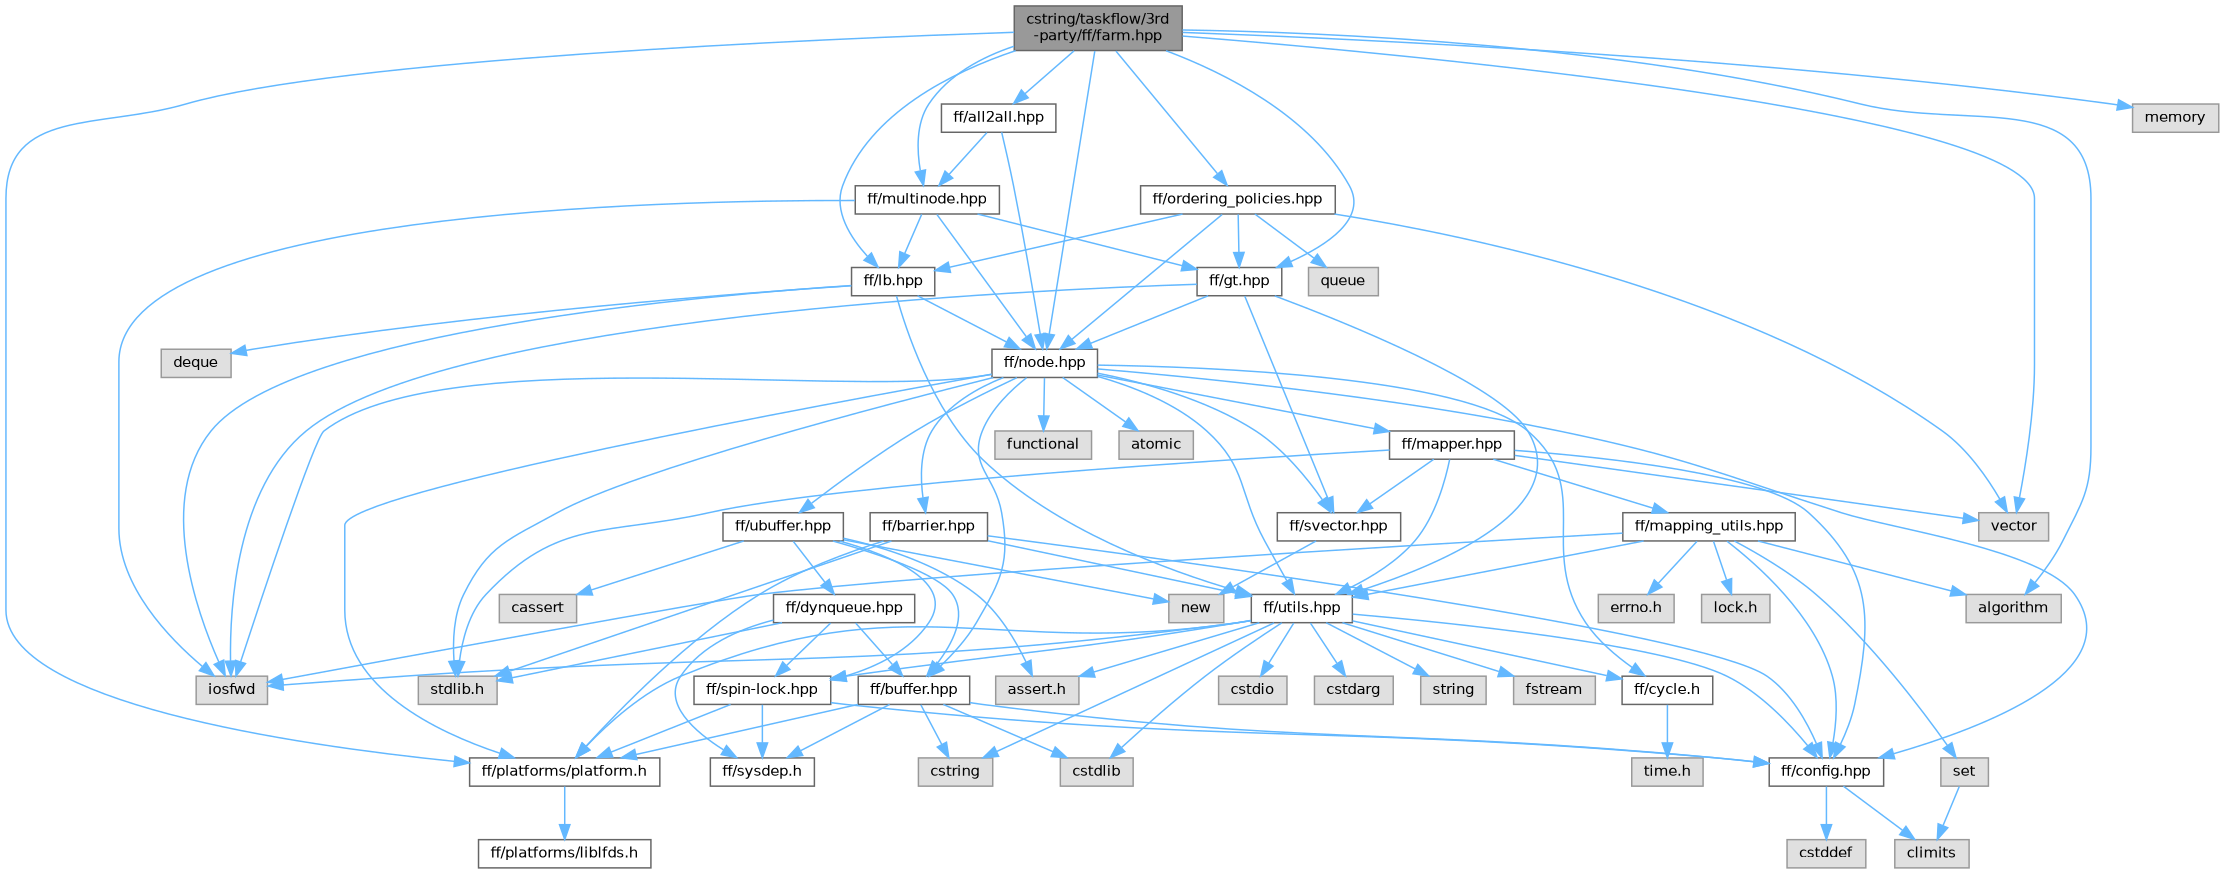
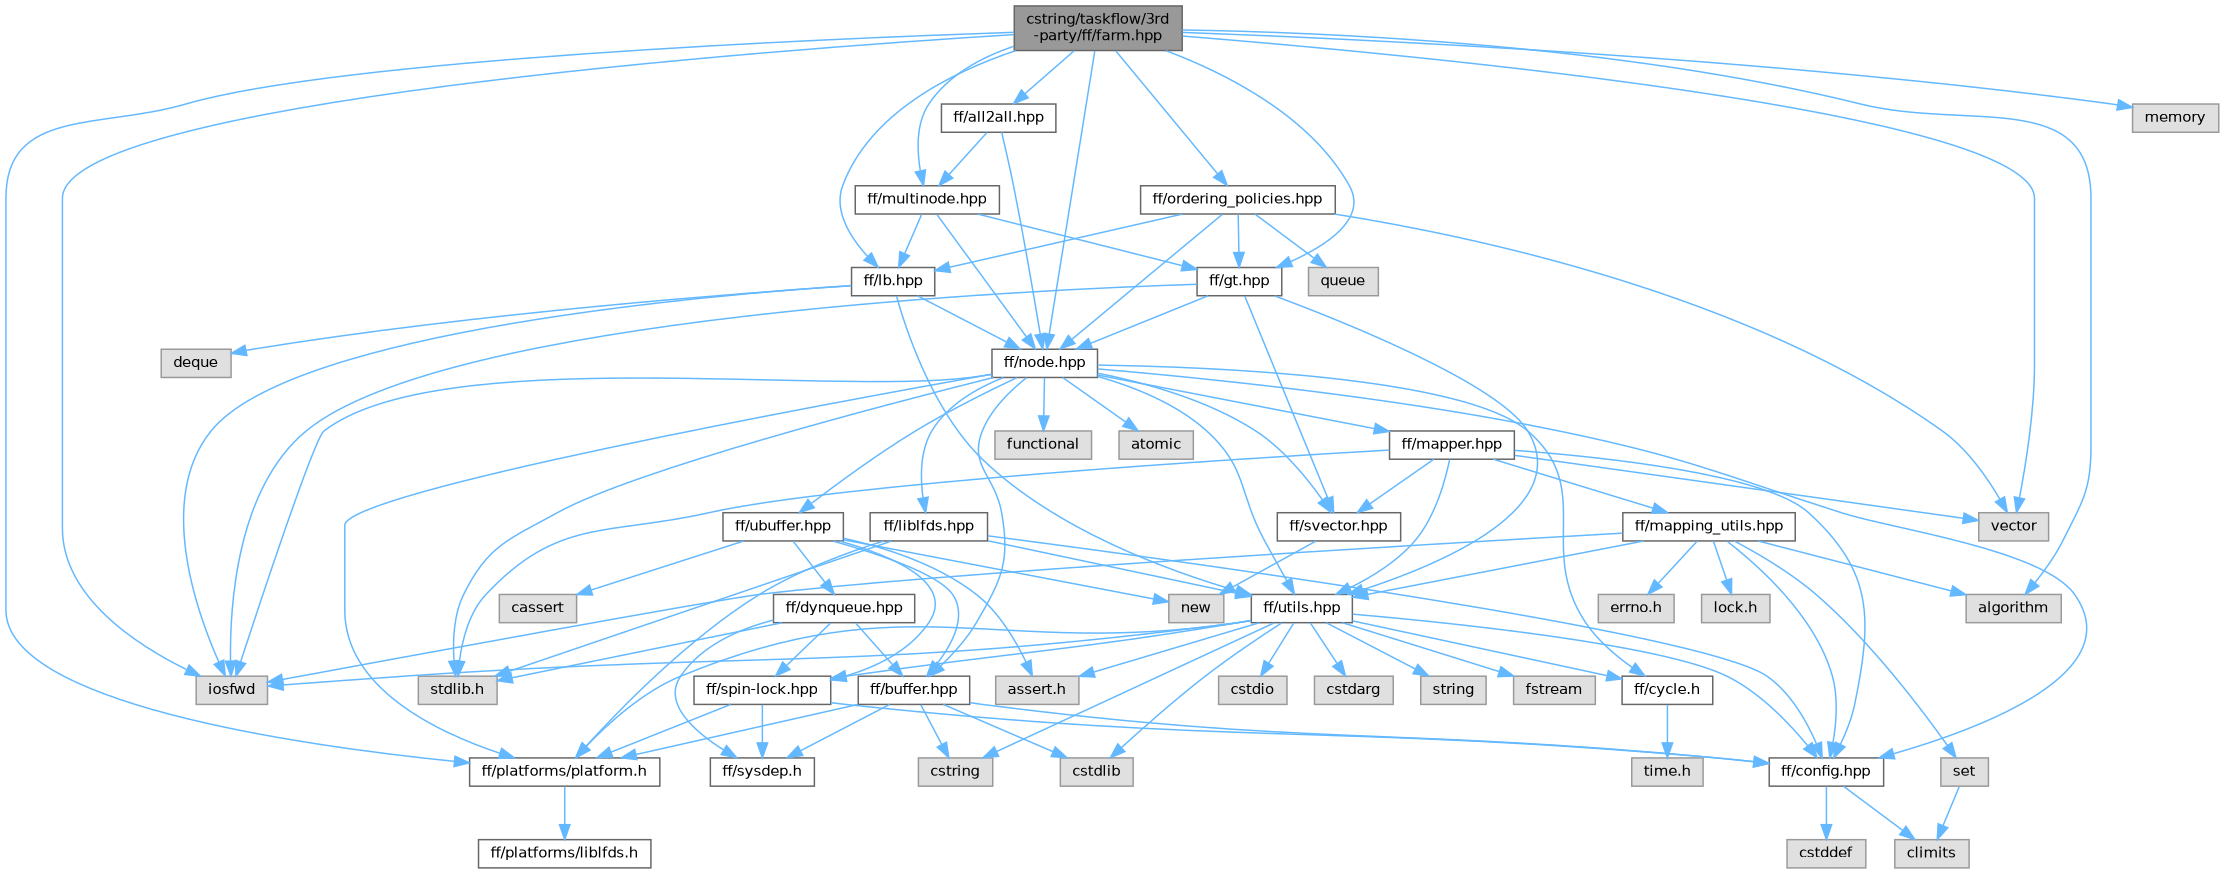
edge "ff/multinode.hpp" -> "iosfwd": now "cstring/taskflow/3rd -party/ff/farm.hpp" -> "iosfwd"
node "ff/barrier.hpp": label "ff/barrier.hpp" -> "ff/liblfds.hpp"
